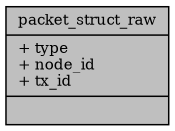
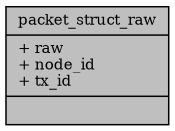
node "packet_struct_raw": text "+ type" -> "+ raw"
